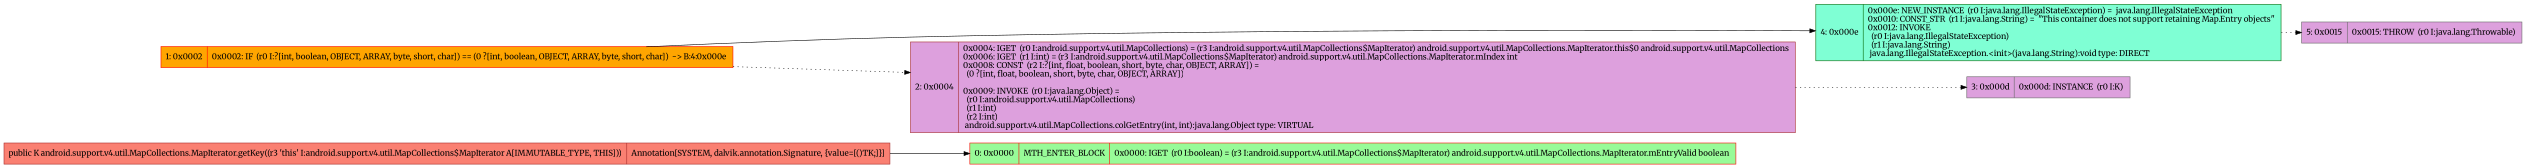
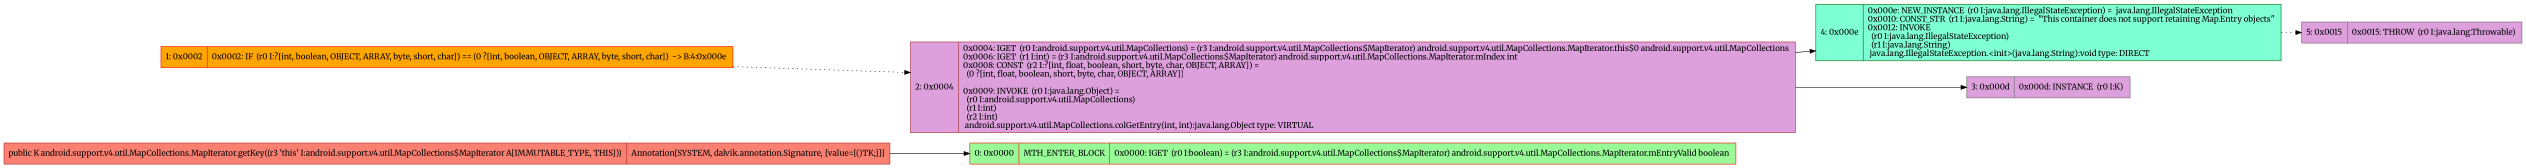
edge "1: 0x0002" -> "4: 0x000e": now "2: 0x0004" -> "4: 0x000e"
edge "2: 0x0004" -> "3: 0x000d": style dotted -> solid
